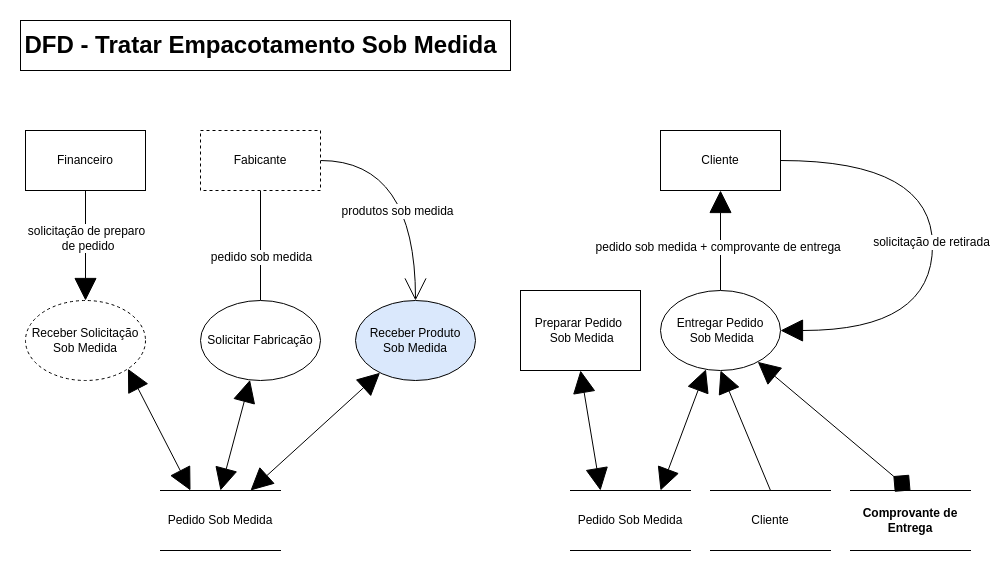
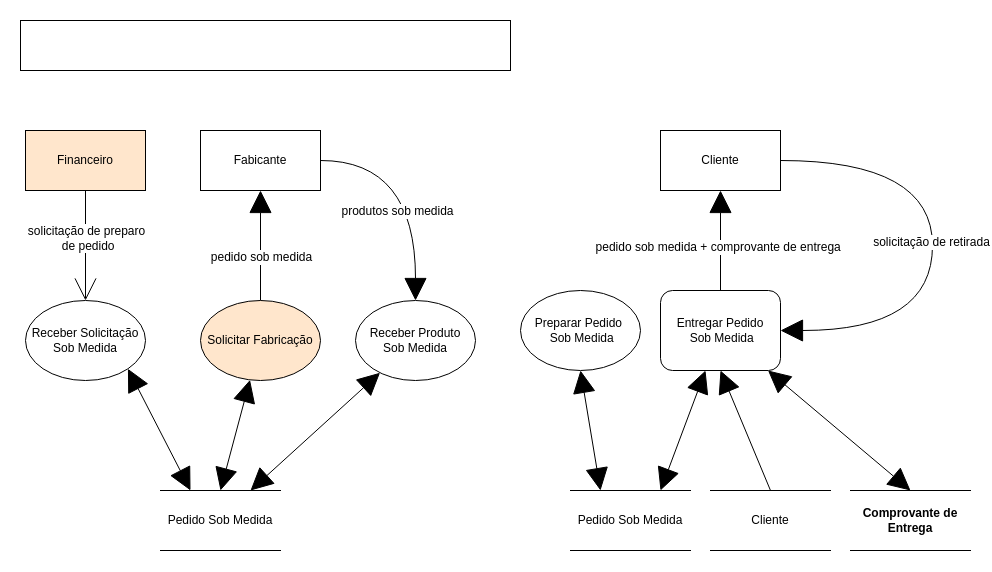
node "DFD - Tratar Empacotamento Sob Medida": removed
node "Financeiro": fillcolor #ffffff -> #ffe6cc
node "Fabicante": style dashed -> solid
edge "Fabicante" -- "Solicitar Fabricação": arrowhead none -> block
edge "Fabicante" -> "Receber Produto Sob Medida": arrowhead open -> block
edge "Financeiro" -> "Receber Solicitação Sob Medida": arrowhead block -> open
node "Preparar Pedido Sob Medida": shape rectangle -> ellipse
node "Entregar Pedido Sob Medida": shape ellipse -> rounded rectangle
node "Receber Solicitação Sob Medida": style dashed -> solid
node "Solicitar Fabricação": fillcolor #ffffff -> #ffe6cc
node "Receber Produto Sob Medida": fillcolor #dae8fc -> #ffffff
edge "Entregar Pedido Sob Medida" -- "Comprovante de Entrega": arrowhead diamond -> block
